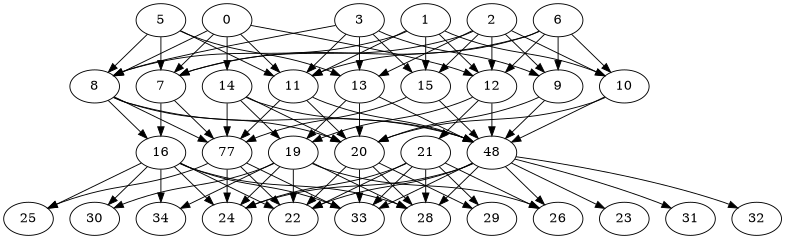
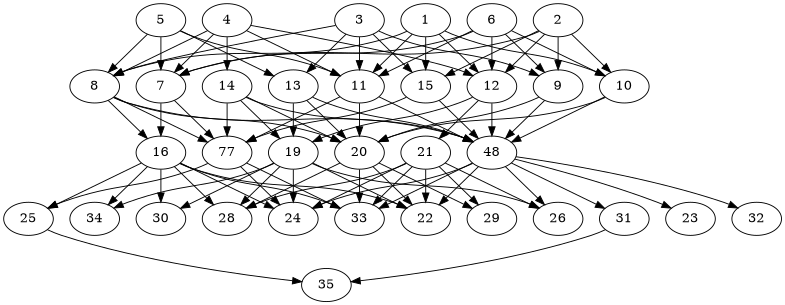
node "0": label "0" -> "4"
edge "2" -> "13": removed
edge "77" -> "22": removed
edge "48" -> "28": removed
node "35": added
